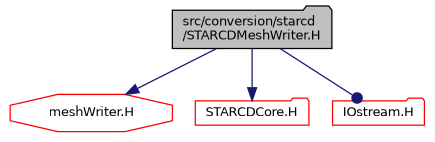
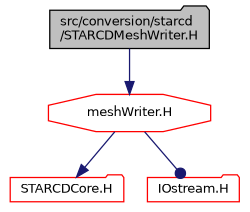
edge "src/conversion/starcd /STARCDMeshWriter.H" -> "STARCDCore.H": now "meshWriter.H" -> "STARCDCore.H"
edge "src/conversion/starcd /STARCDMeshWriter.H" -> "IOstream.H": now "meshWriter.H" -> "IOstream.H"
